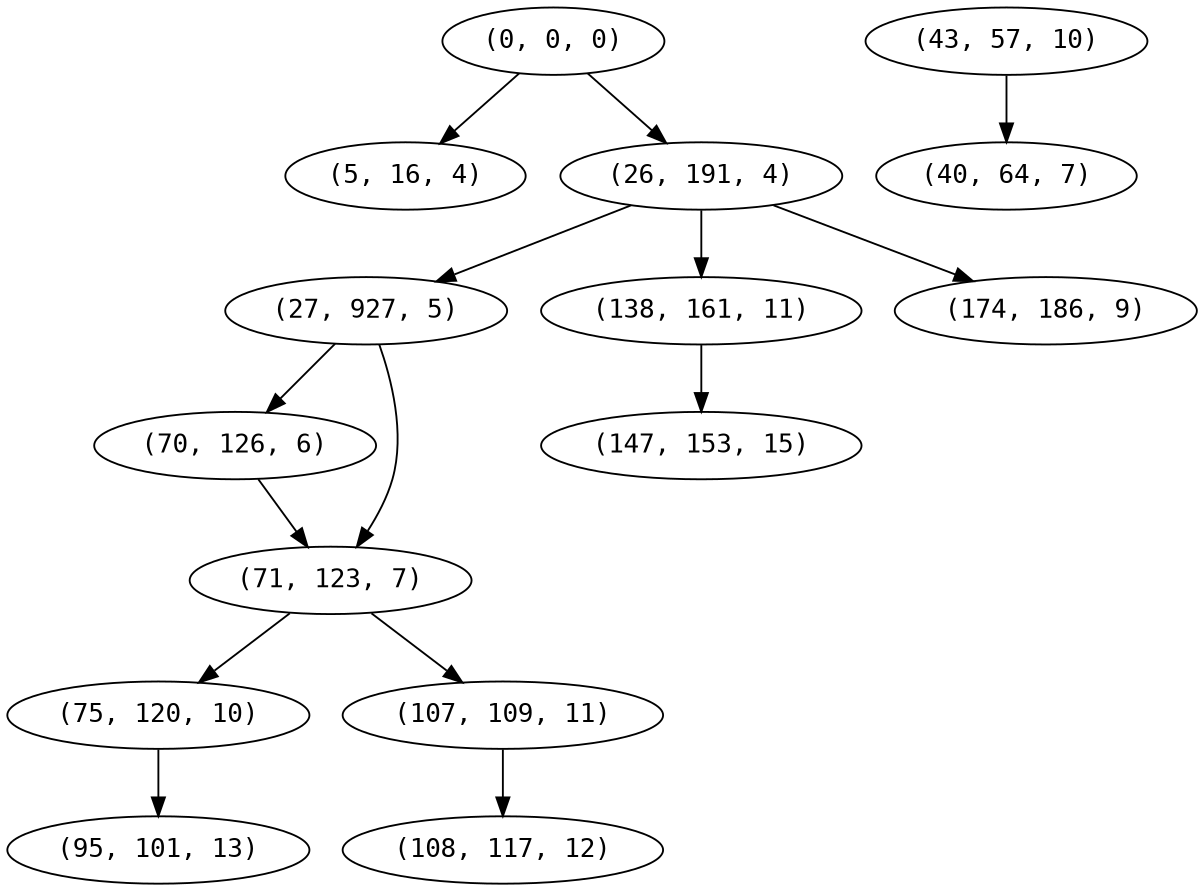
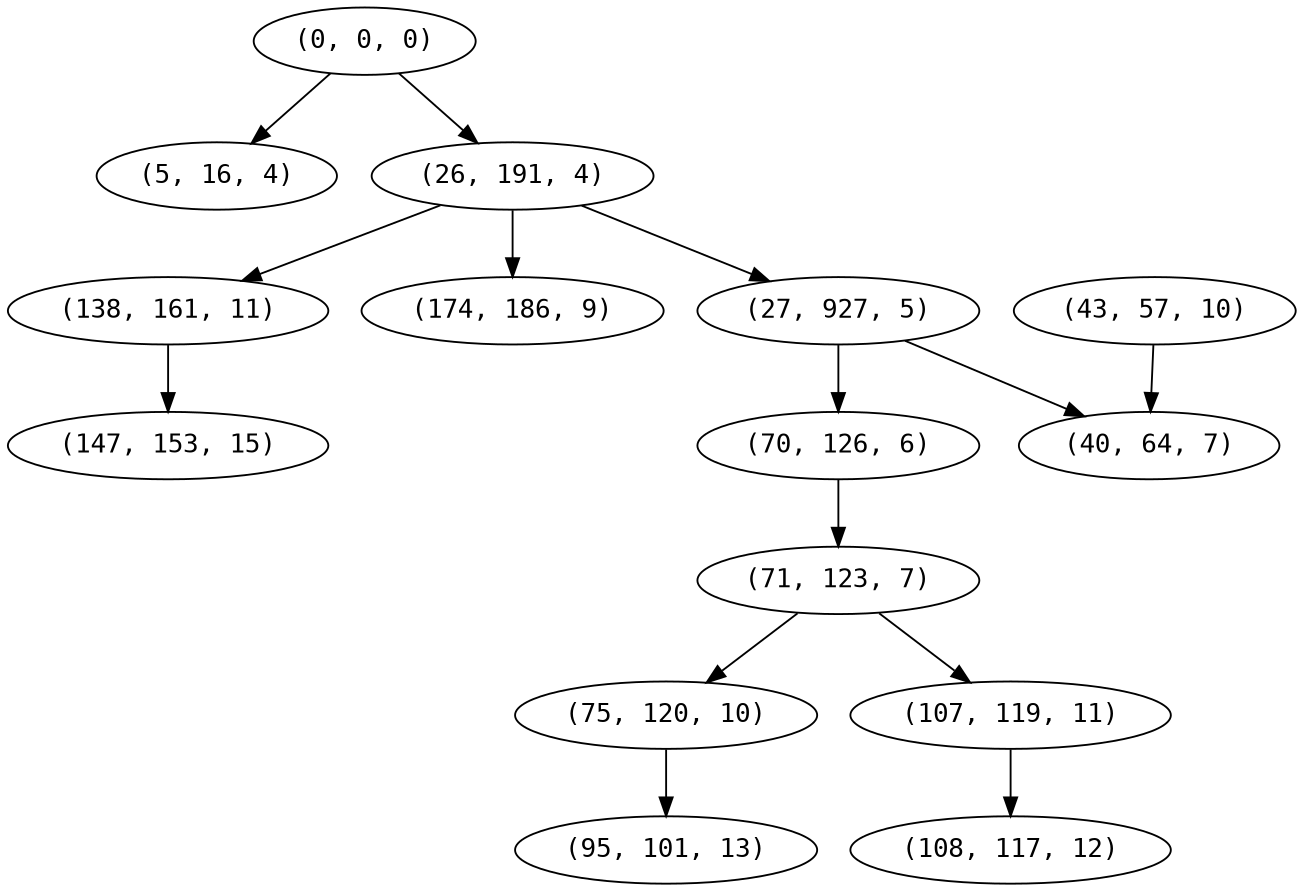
edge "(27, 927, 5)" -> "(71, 123, 7)": now "(27, 927, 5)" -> "(40, 64, 7)"
node "(107, 109, 11)": label "(107, 109, 11)" -> "(107, 119, 11)"
